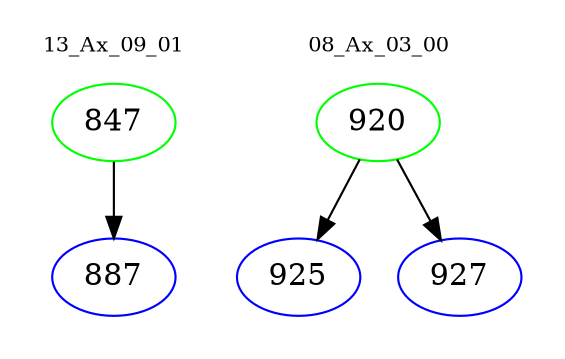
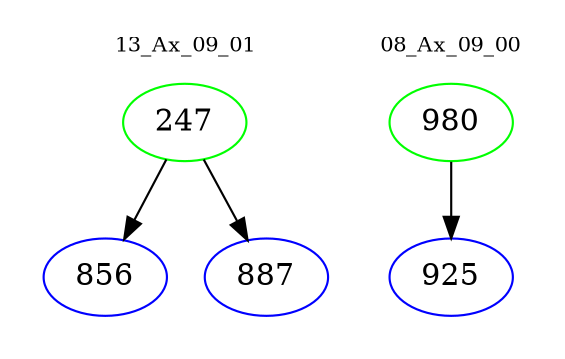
cluster "08_Ax_03_00": label "08_Ax_03_00" -> "08_Ax_09_00"
node "847": label "847" -> "247"
node "920": label "920" -> "980"
node "856": added
node "927": removed
